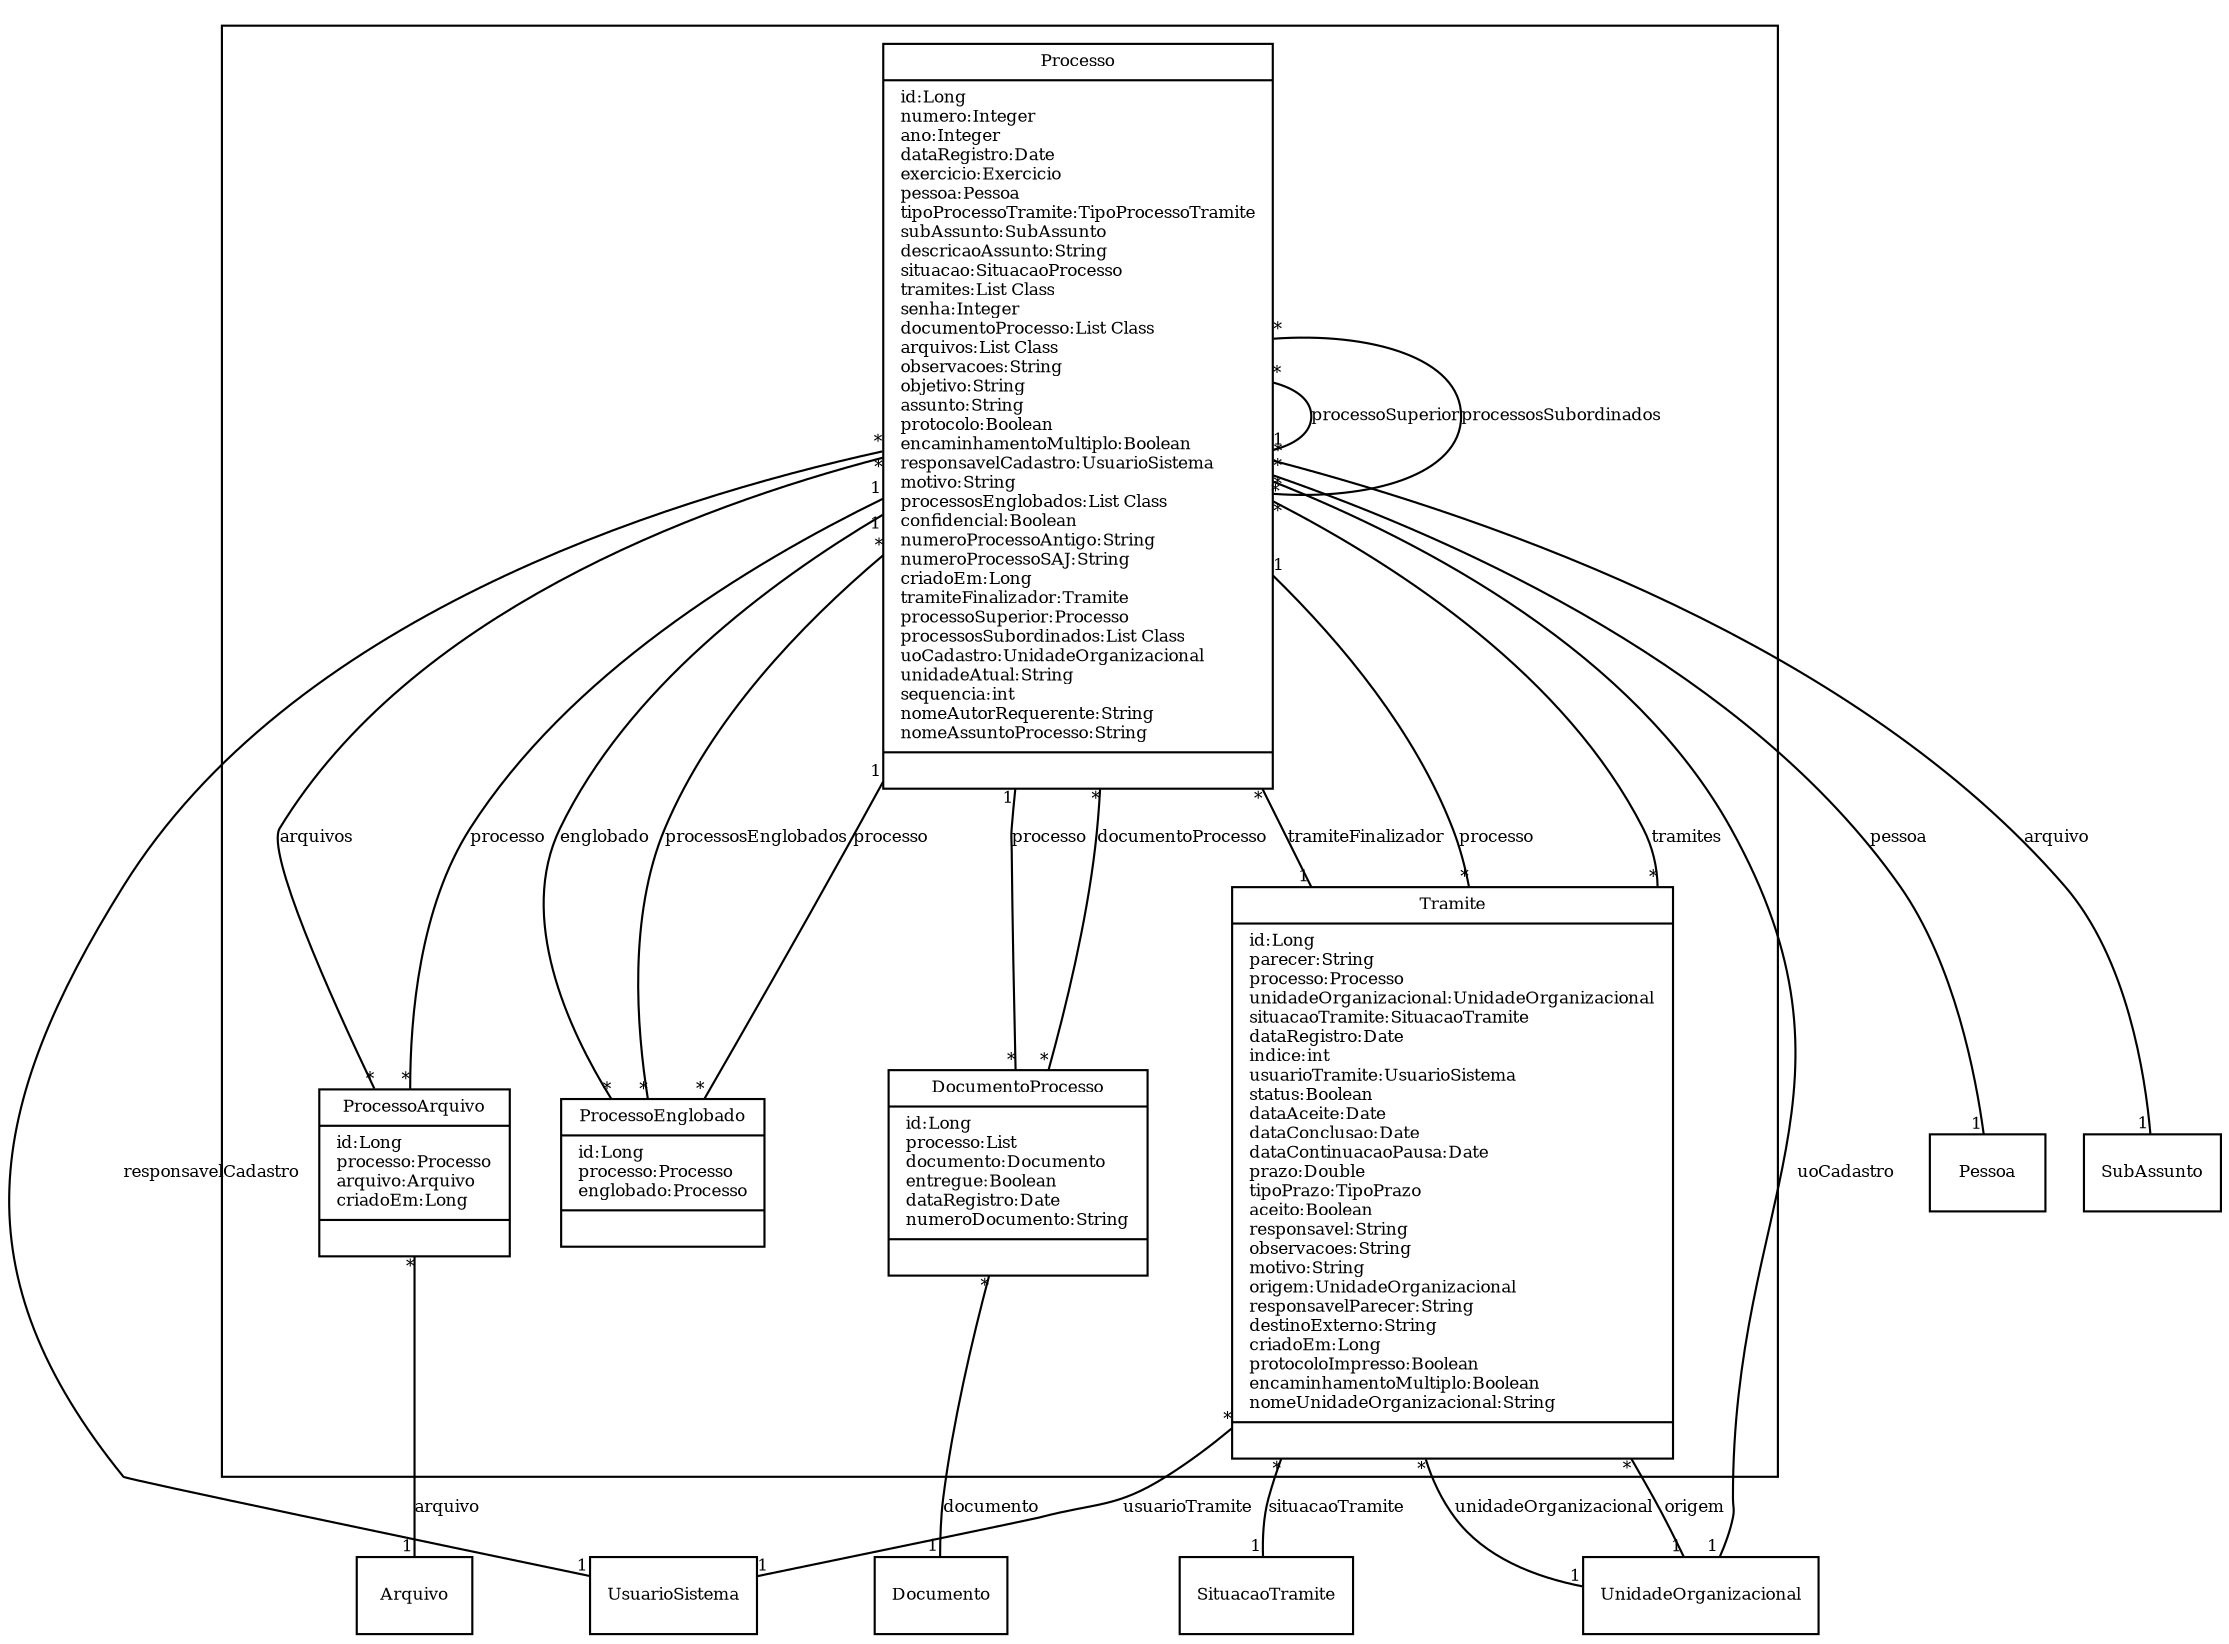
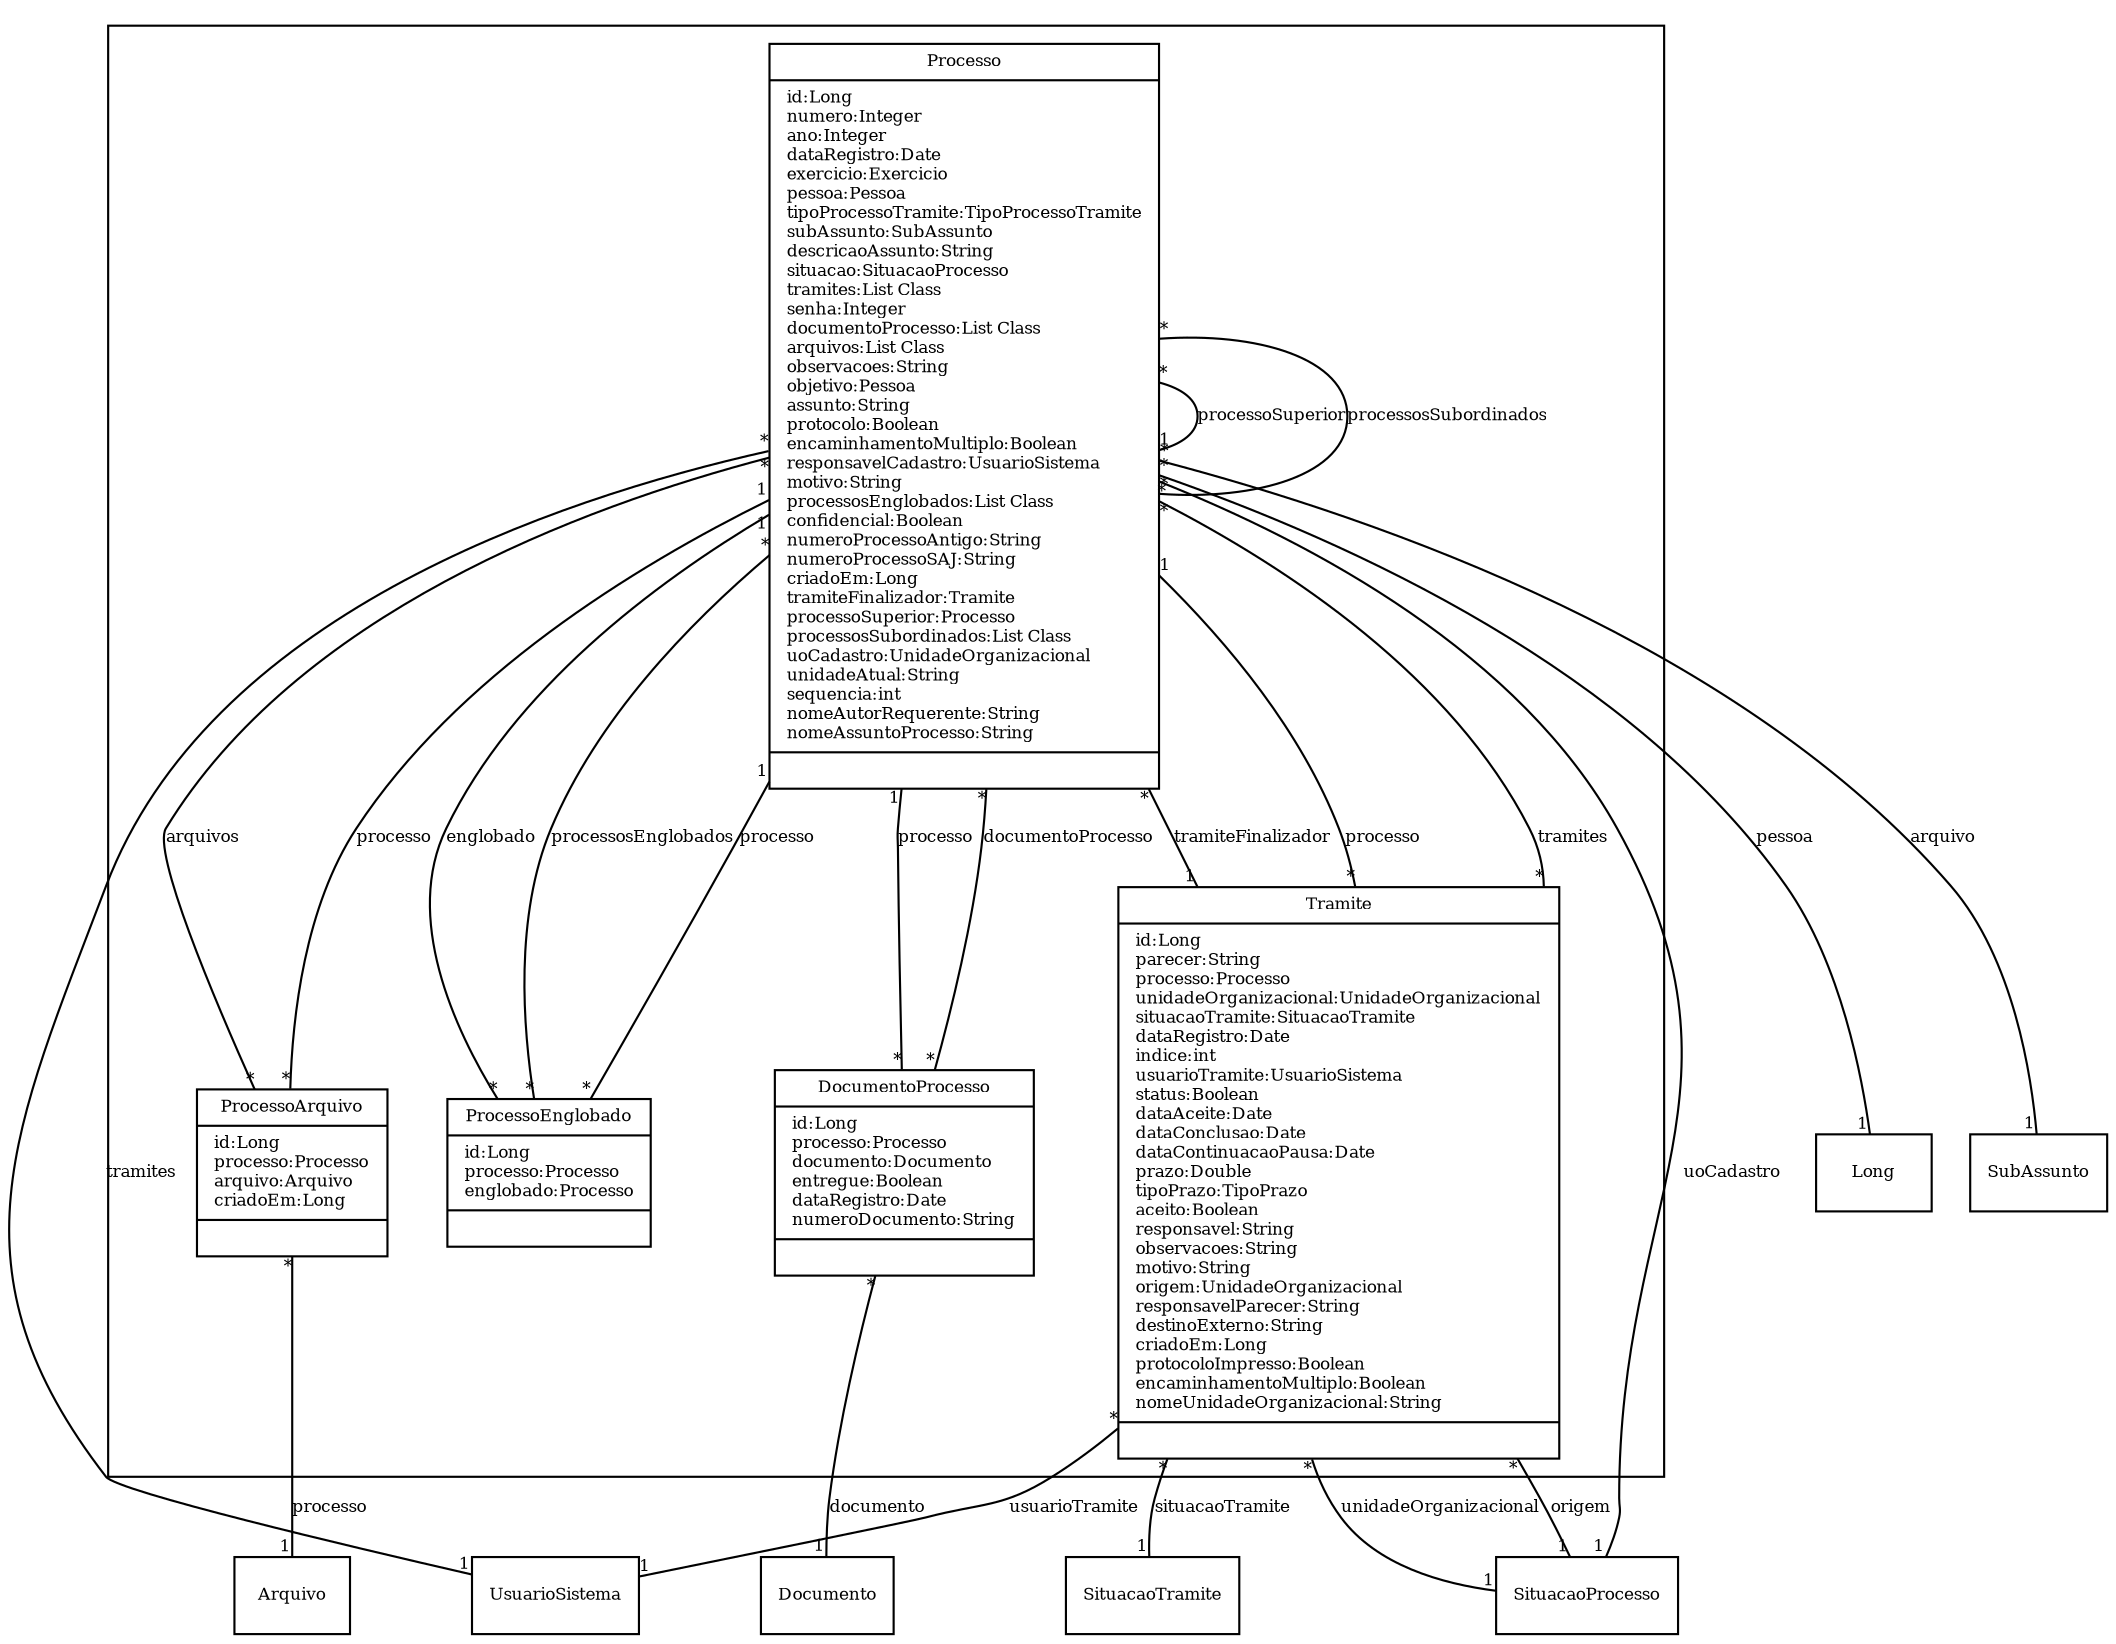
node "Processo": text "objetivo:String" -> "objetivo:Pessoa"
node "DocumentoProcesso": text "processo:List" -> "processo:Processo"
edge "Processo" -- "UsuarioSistema": label "responsavelCadastro" -> "tramites"
node "Pessoa": label "Pessoa" -> "Long"
edge "ProcessoArquivo" -- "Arquivo": label "arquivo" -> "processo"
node "UnidadeOrganizacional": label "UnidadeOrganizacional" -> "SituacaoProcesso"
